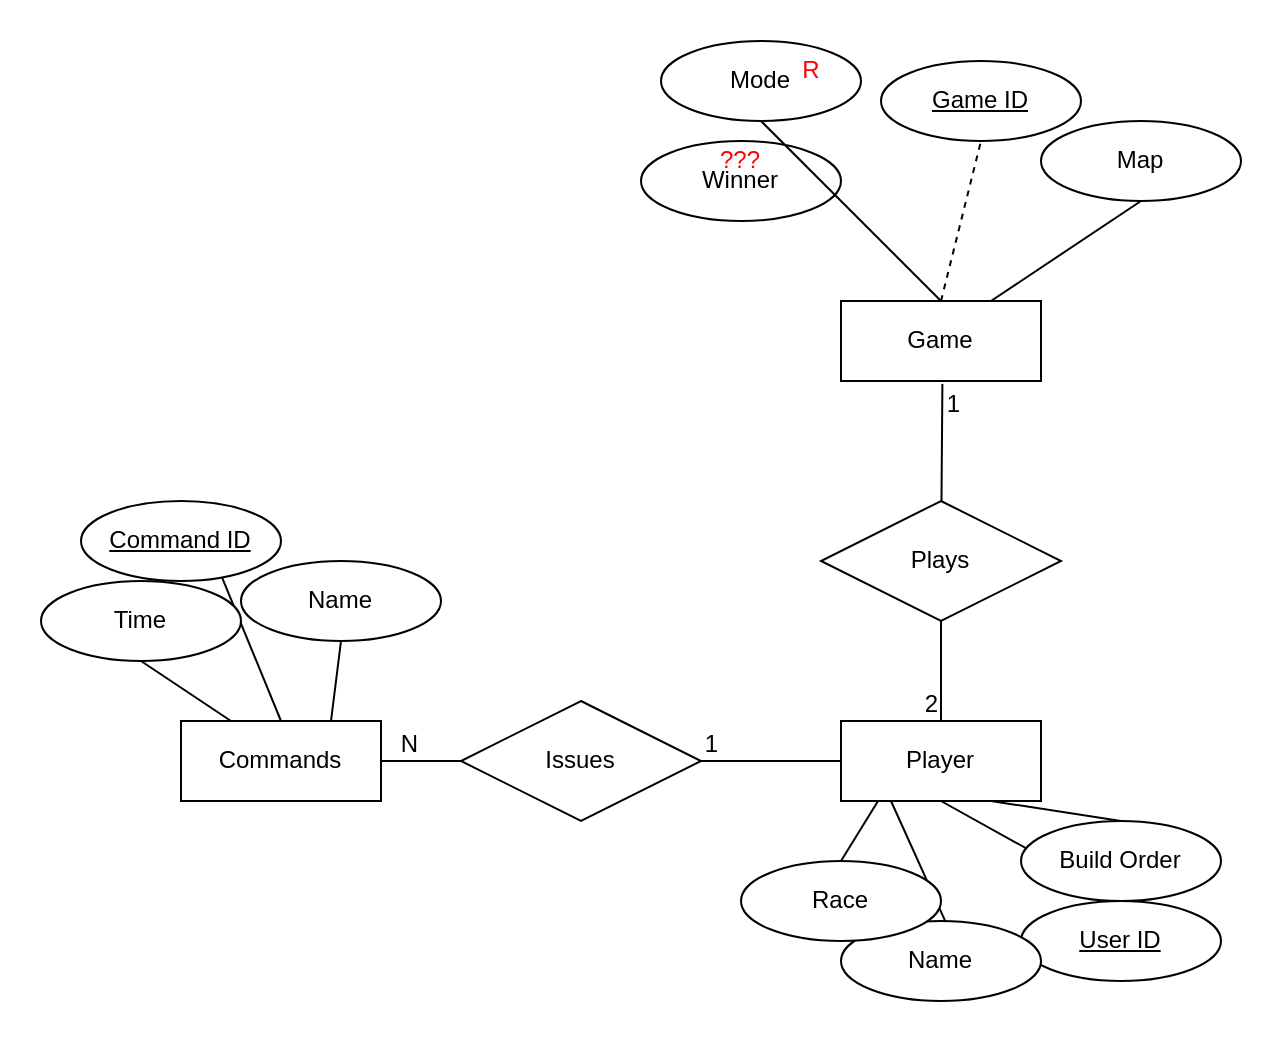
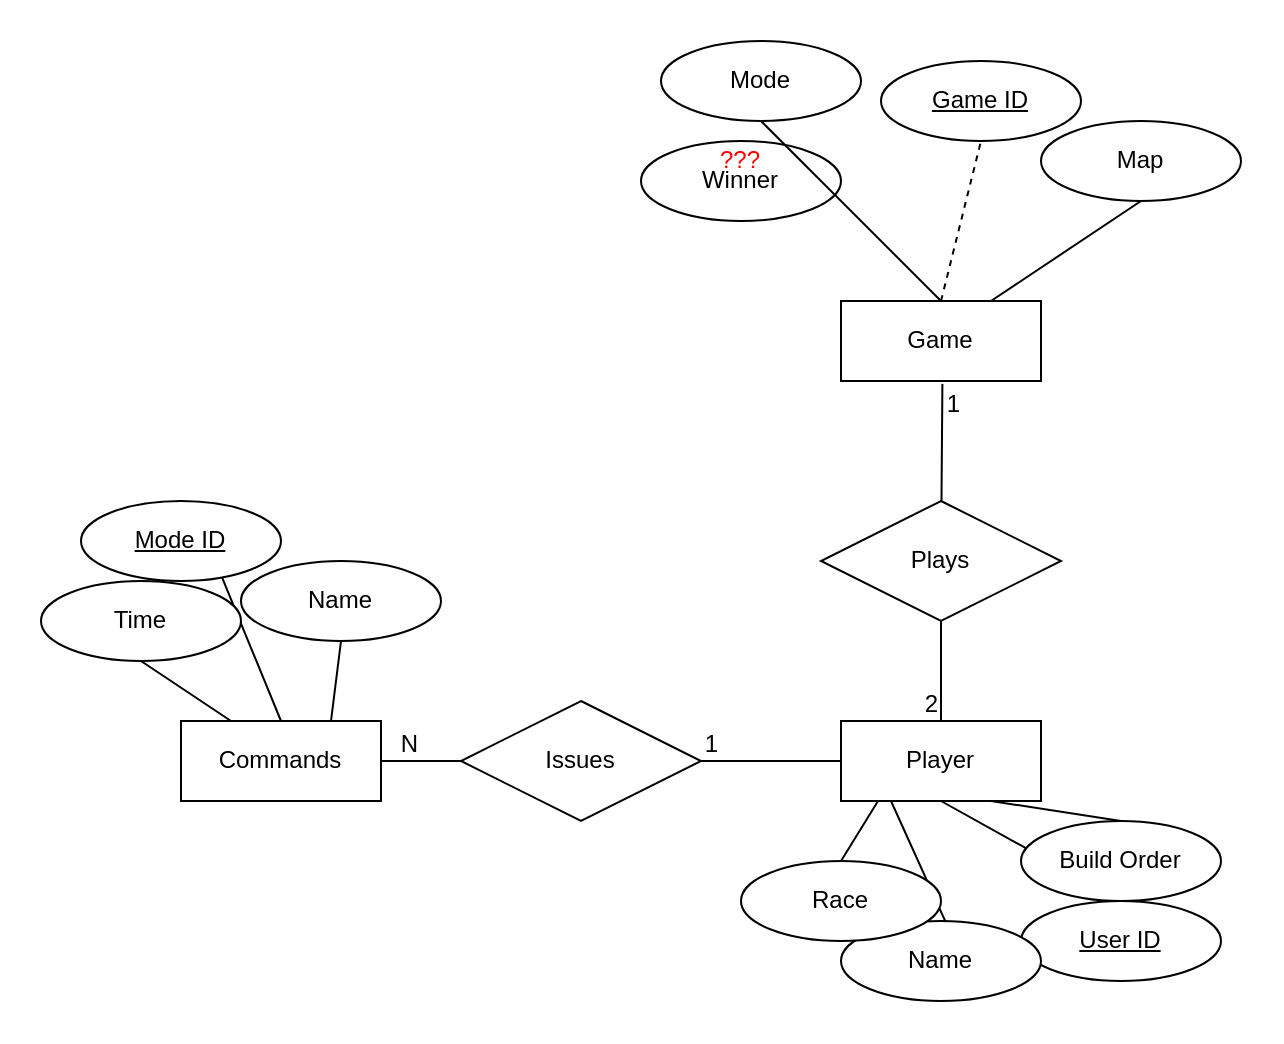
node "R": removed
node "Command ID": label "Command ID" -> "Mode ID"
